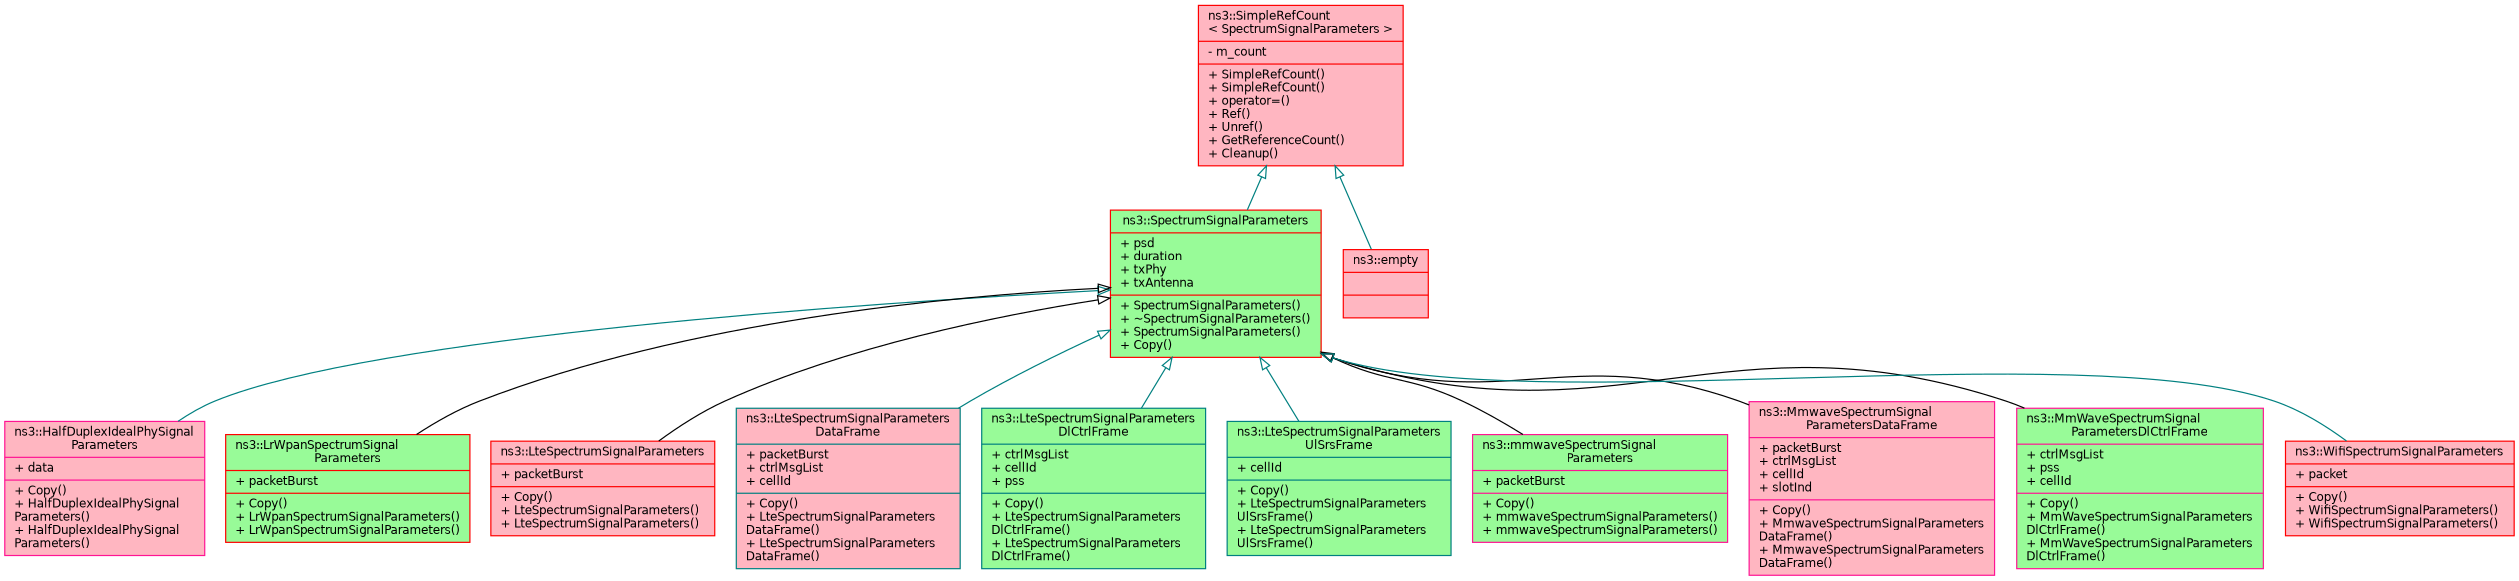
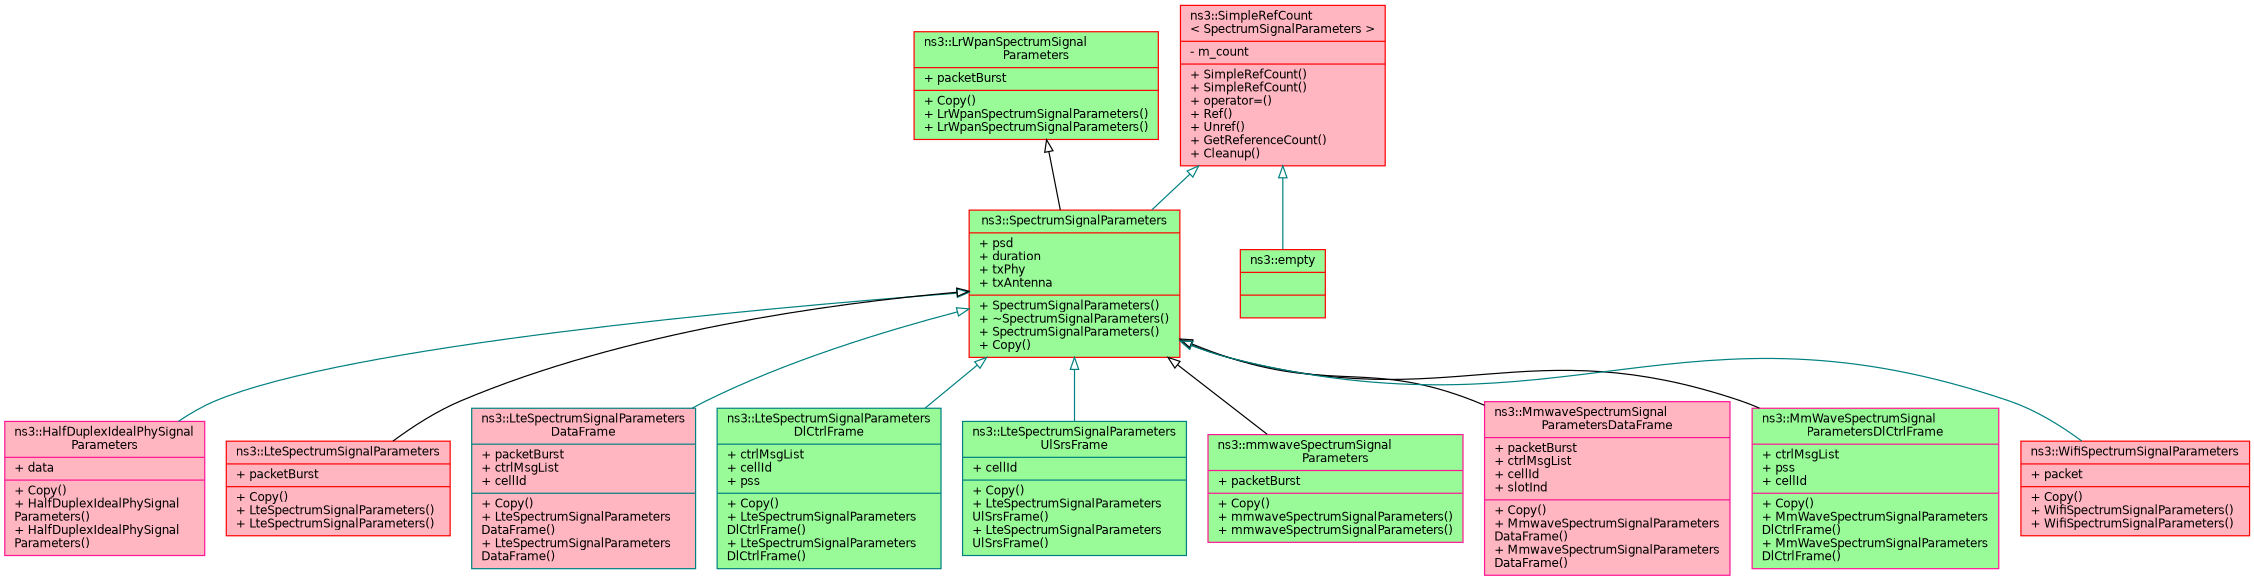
node "ns3::empty": fillcolor lightpink -> palegreen
edge "ns3::LrWpanSpectrumSignal" -> "ns3::SpectrumSignalParameters": reversed
